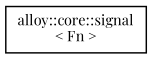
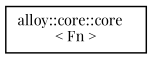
node "alloy::core::signal < Fn >": label "alloy::core::signal < Fn >" -> "alloy::core::core < Fn >"
